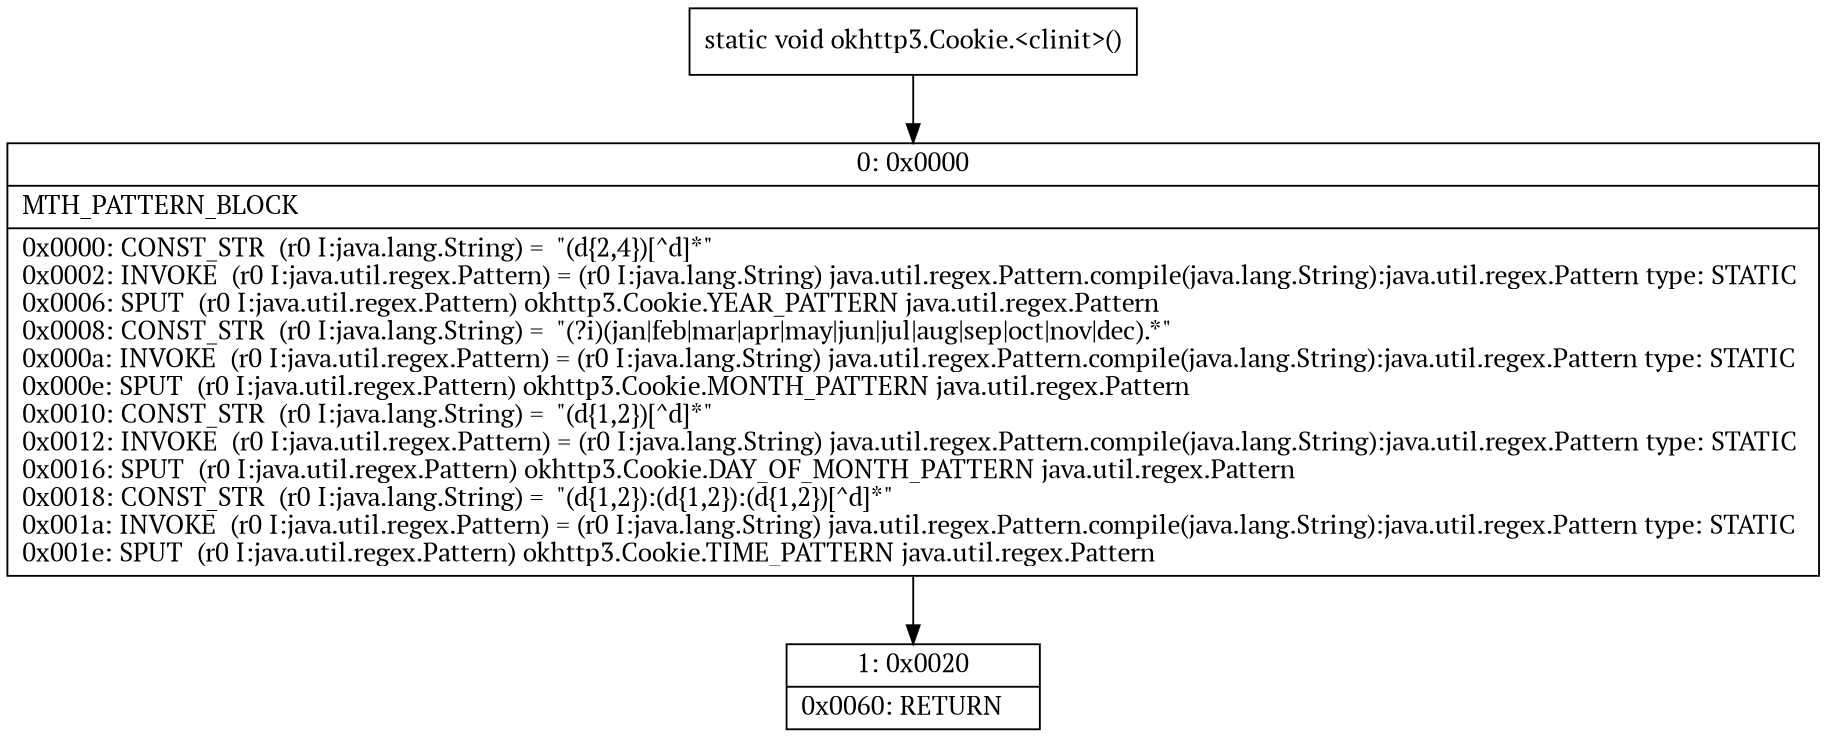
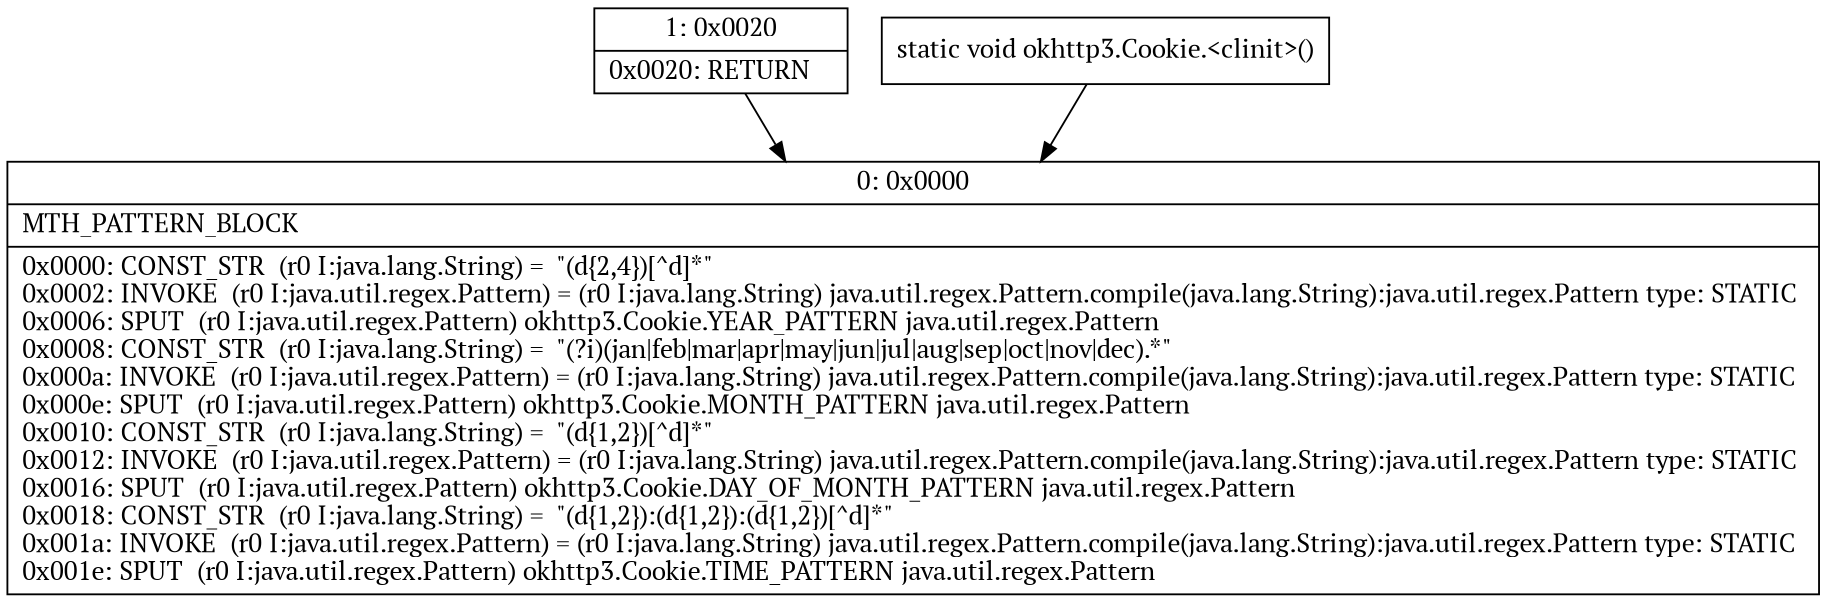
edge "0: 0x0000" -> "1: 0x0020": reversed
node "1: 0x0020": text "0x0060: RETURN" -> "0x0020: RETURN"
